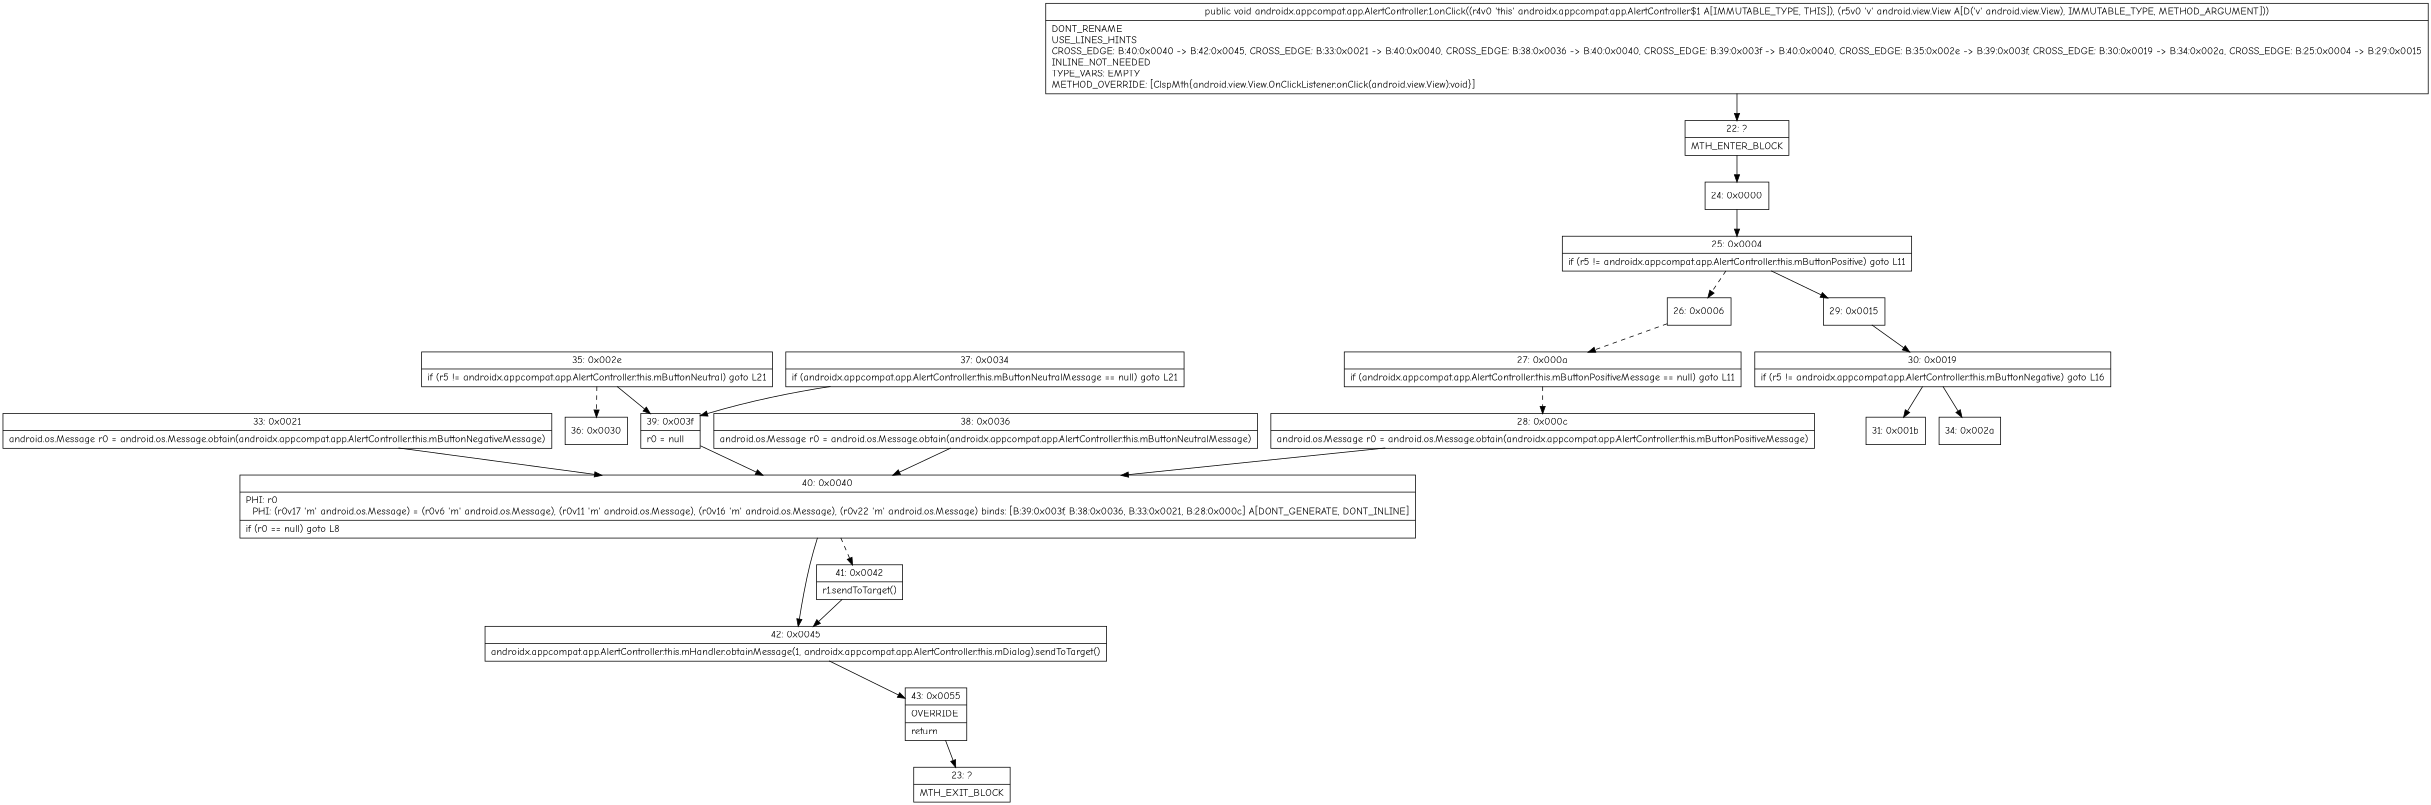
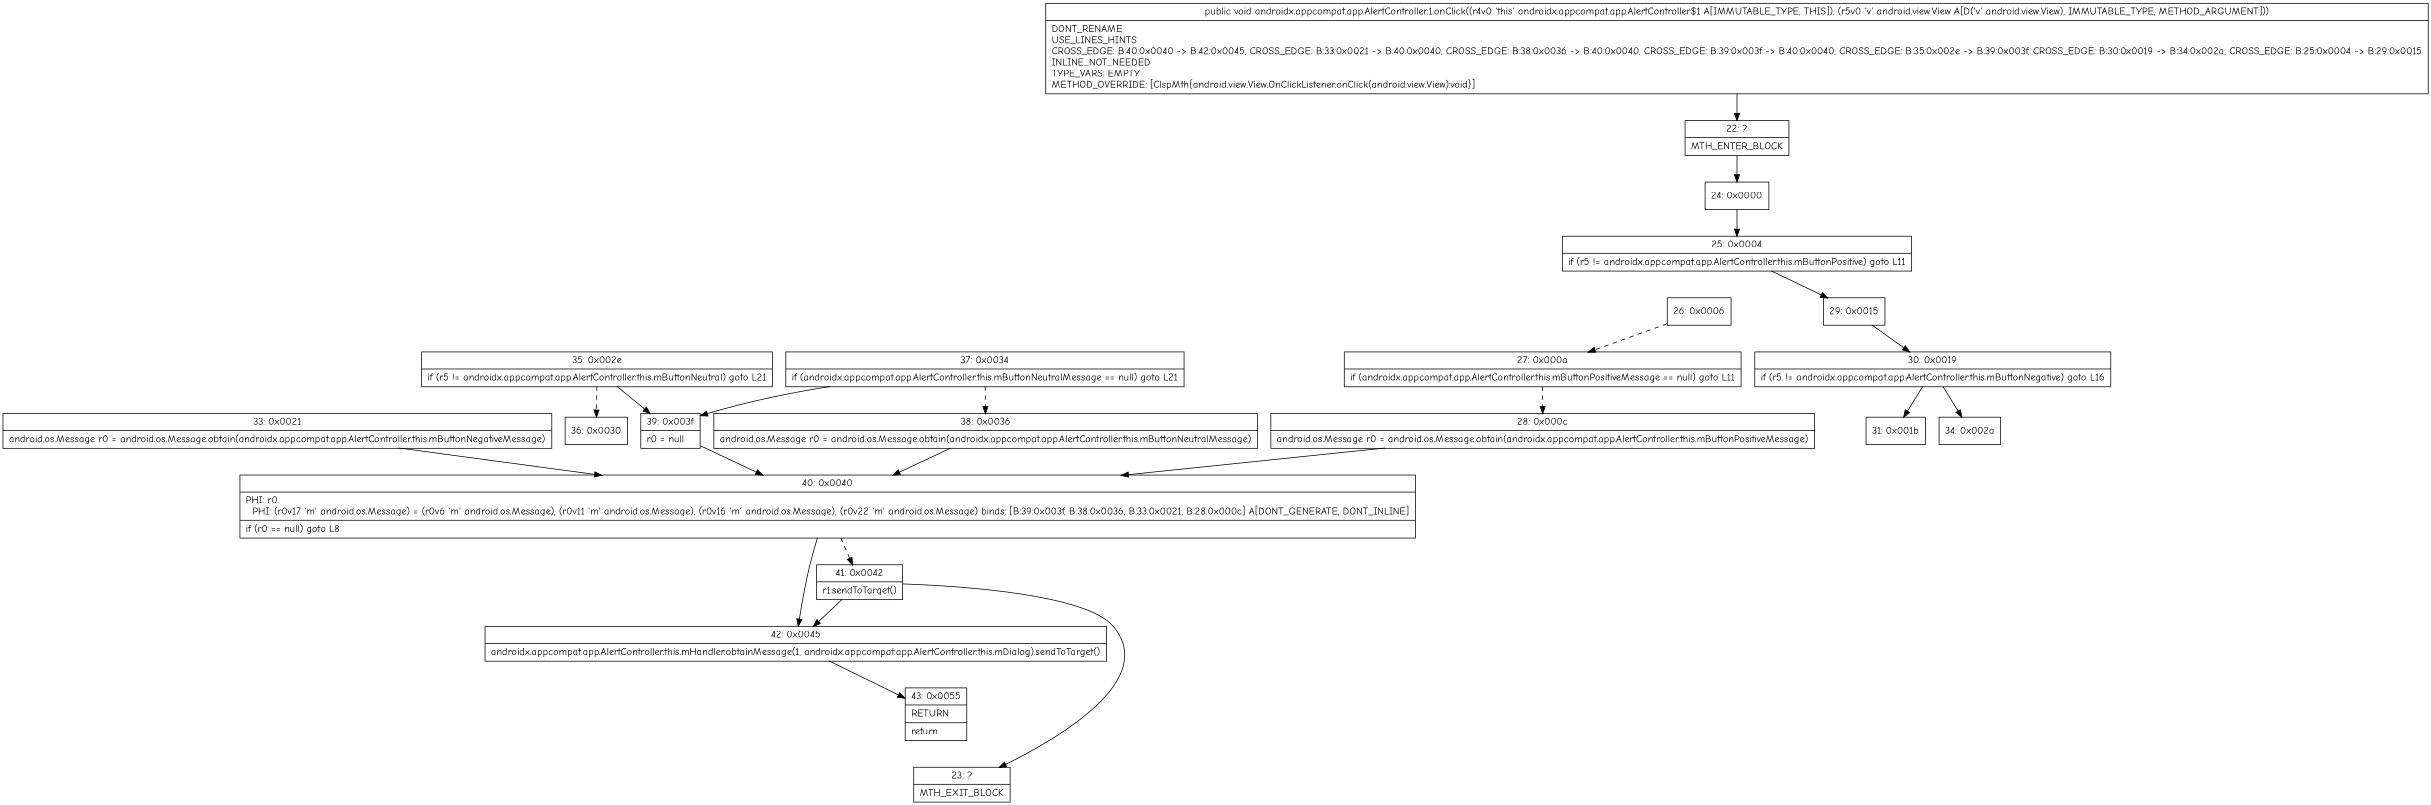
edge "25: 0x0004" -> "26: 0x0006": removed
edge "37: 0x0034" -> "38: 0x0036": added
node "43: 0x0055": text "OVERRIDE" -> "RETURN"
edge "43: 0x0055" -> "23: ?": now "41: 0x0042" -> "23: ?"
